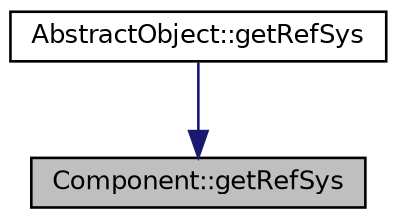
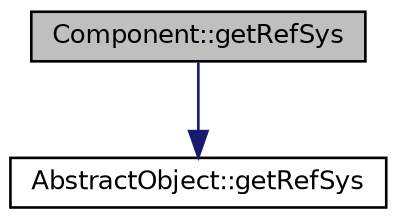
edge "AbstractObject::getRefSys" -> "Component::getRefSys": reversed
